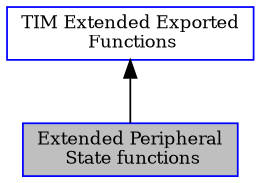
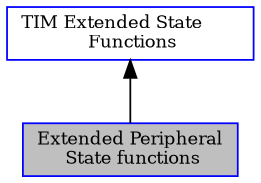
node "TIM Extended Exported Functions": label "TIM Extended Exported Functions" -> "TIM Extended State Functions"
